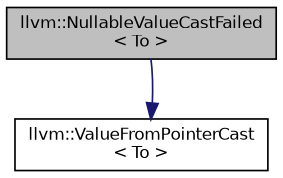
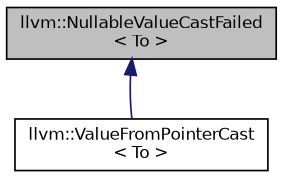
edge "llvm::NullableValueCastFailed < To >" -> "llvm::ValueFromPointerCast < To >": reversed
